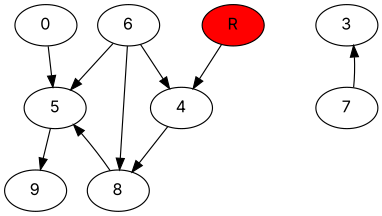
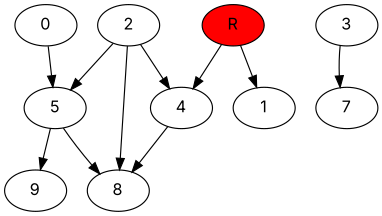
node "6": label "6" -> "2"
edge "7" -> "3": reversed
node "1": added
edge "8" -> "5": reversed
